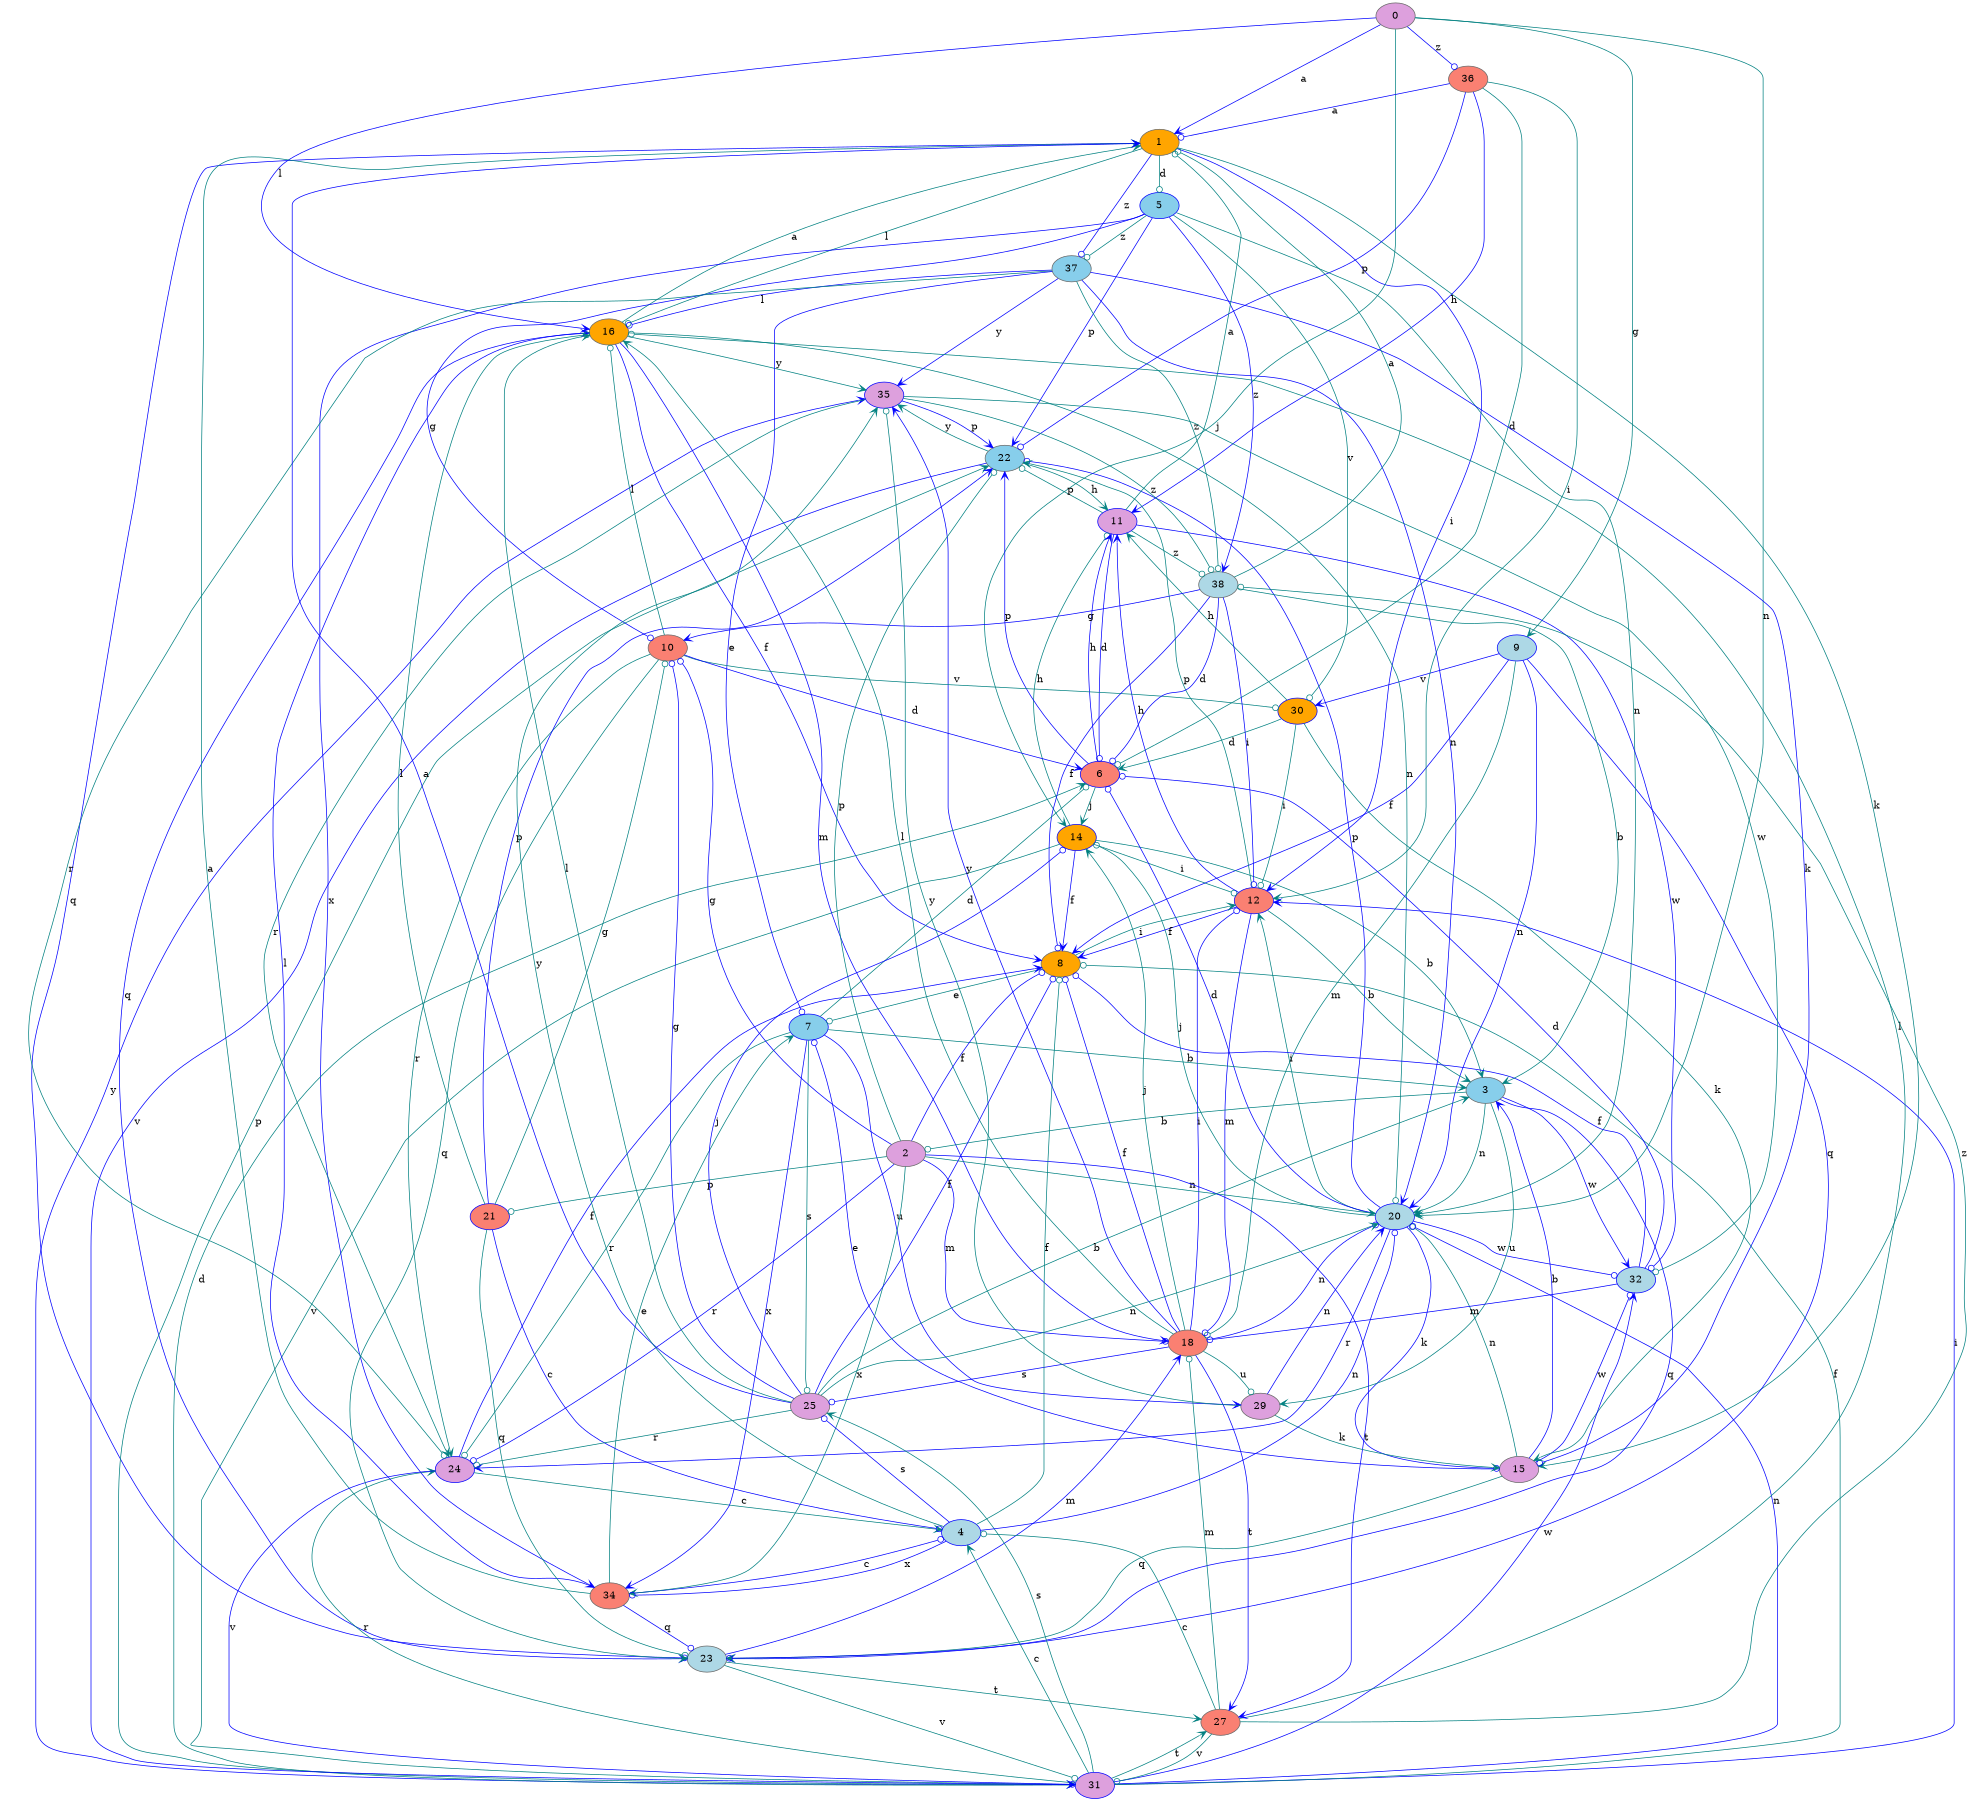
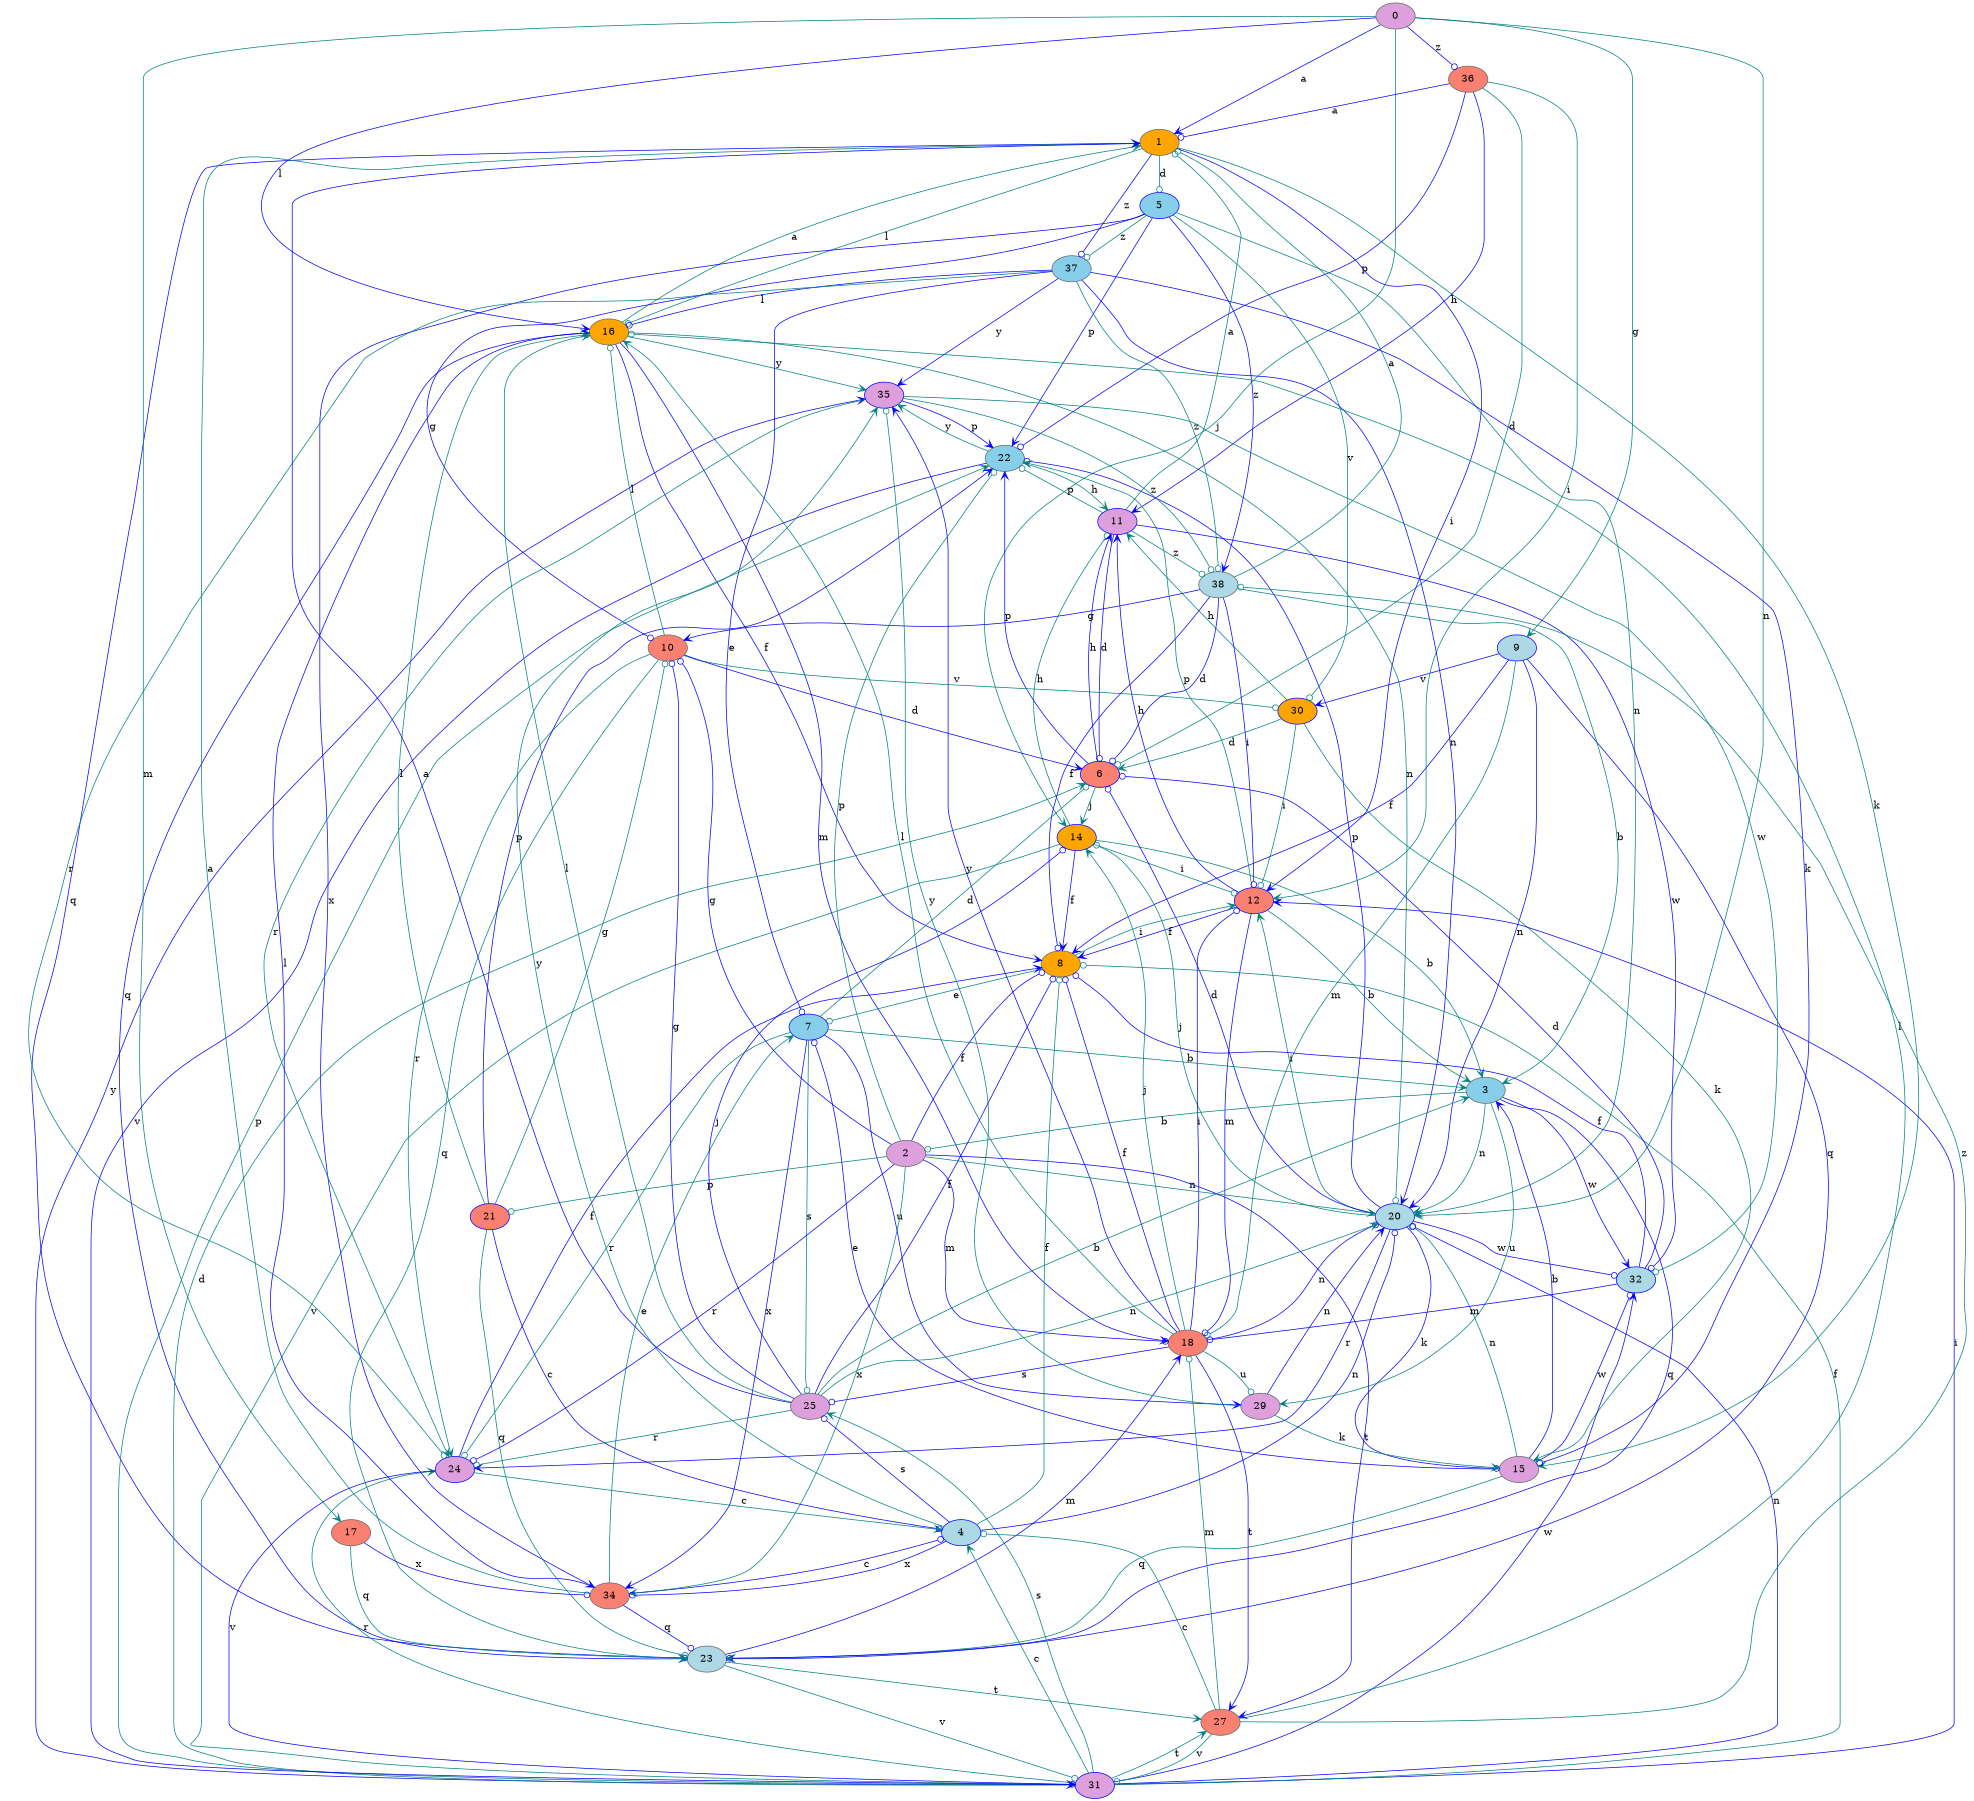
node "17": added
